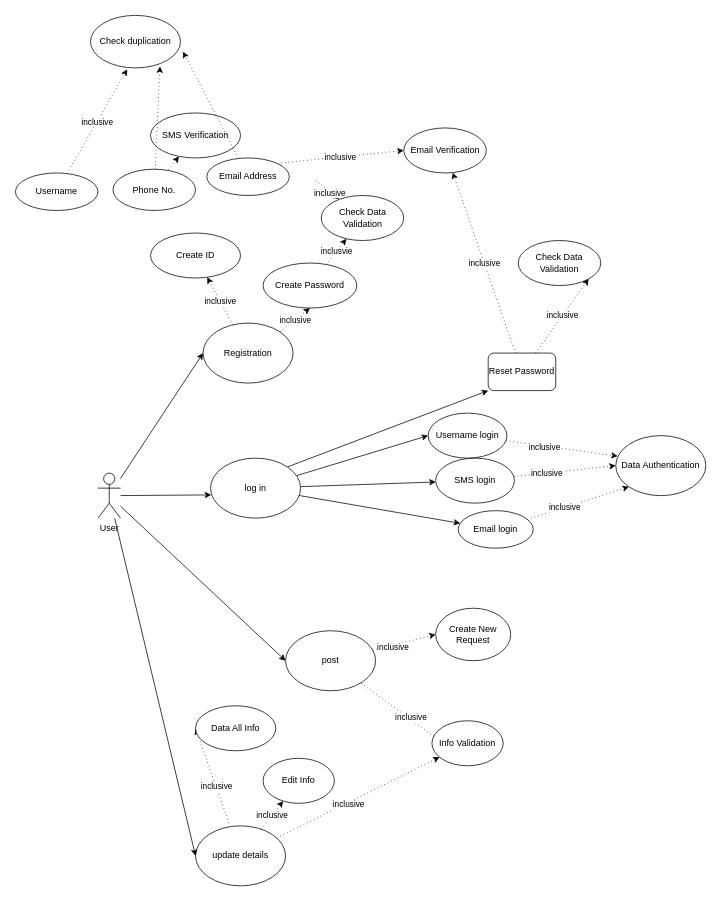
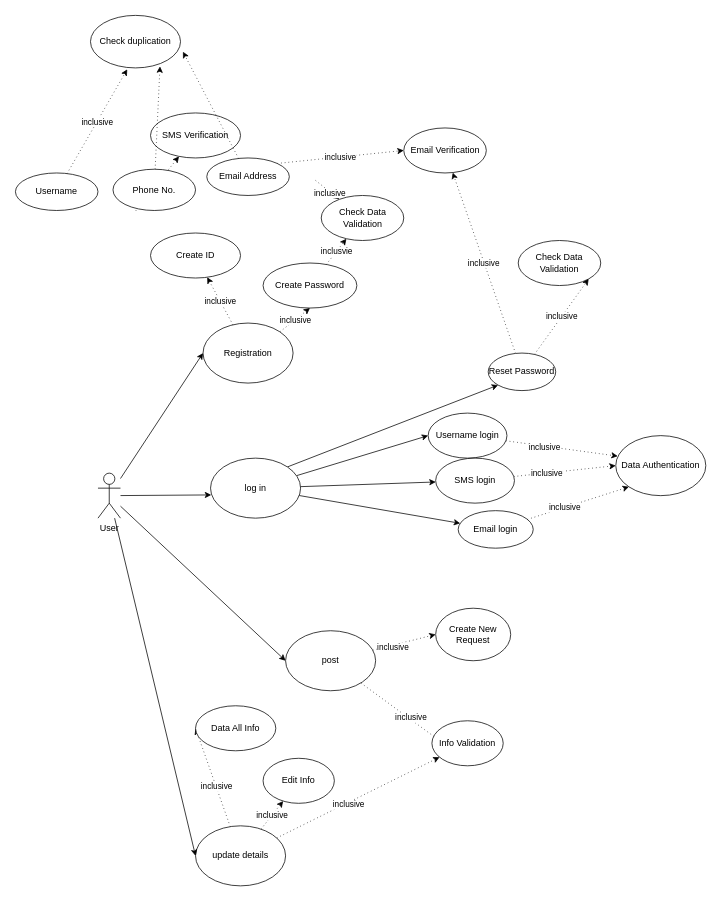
node "Reset Password": shape rounded rectangle -> ellipse
